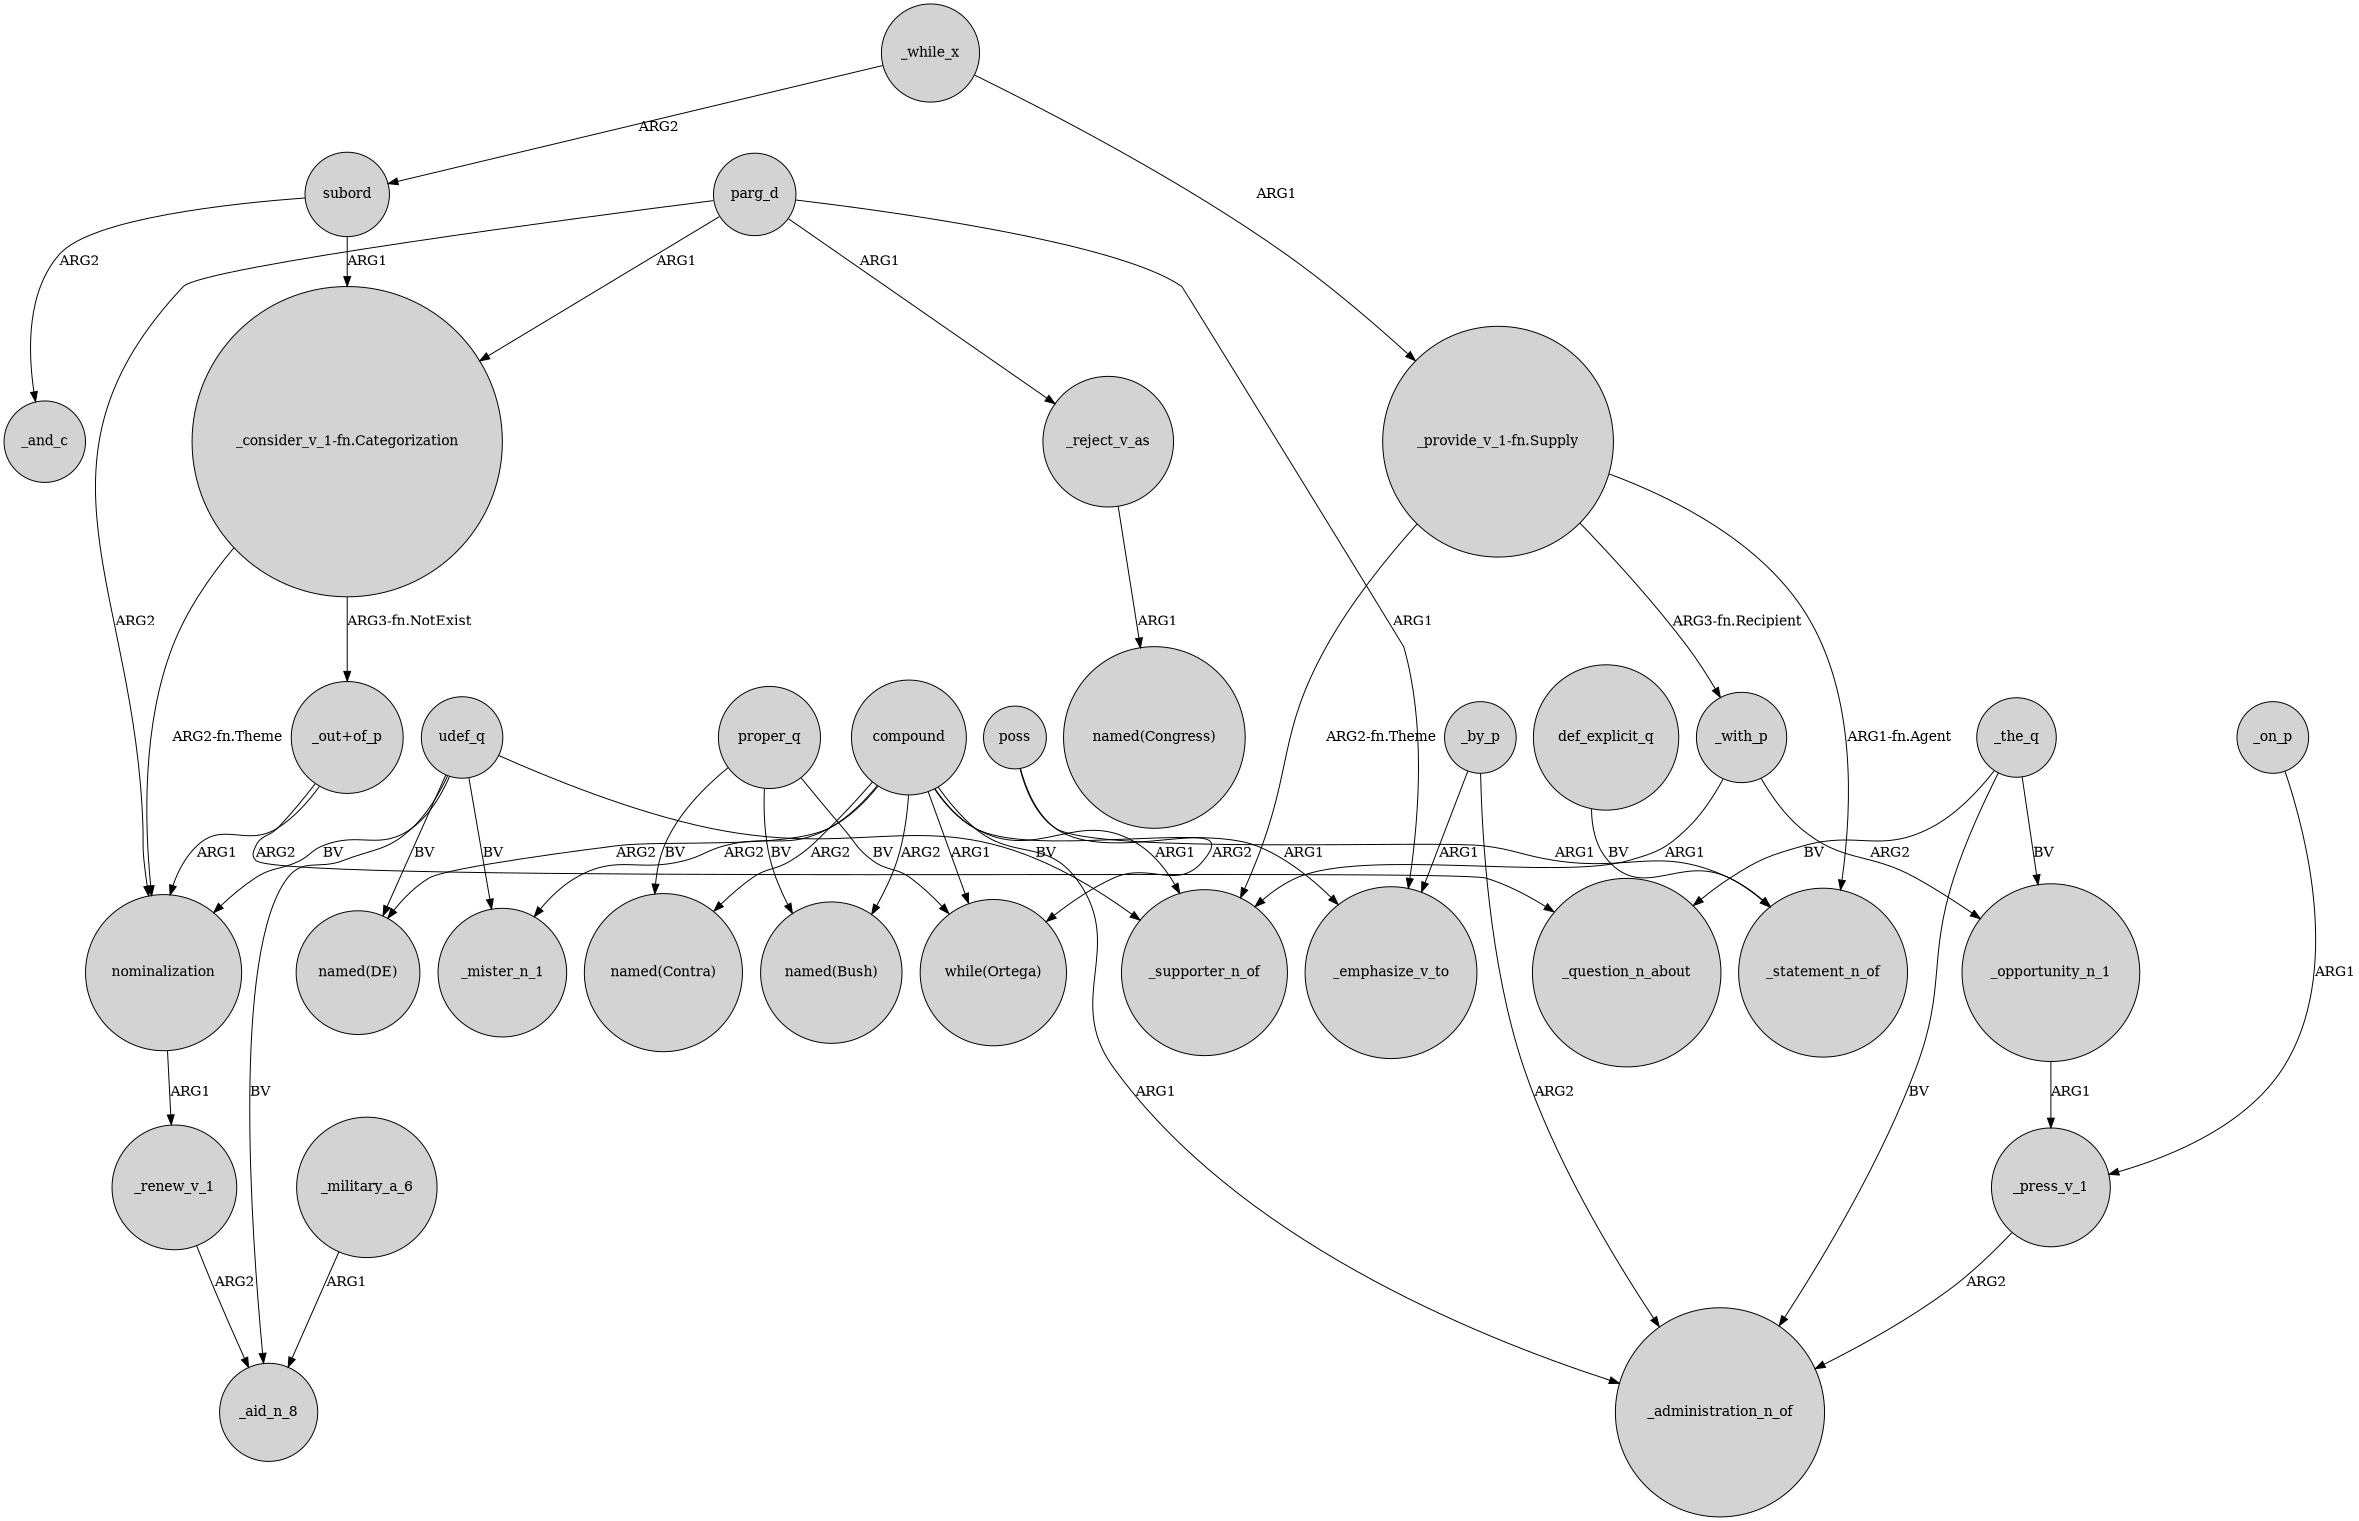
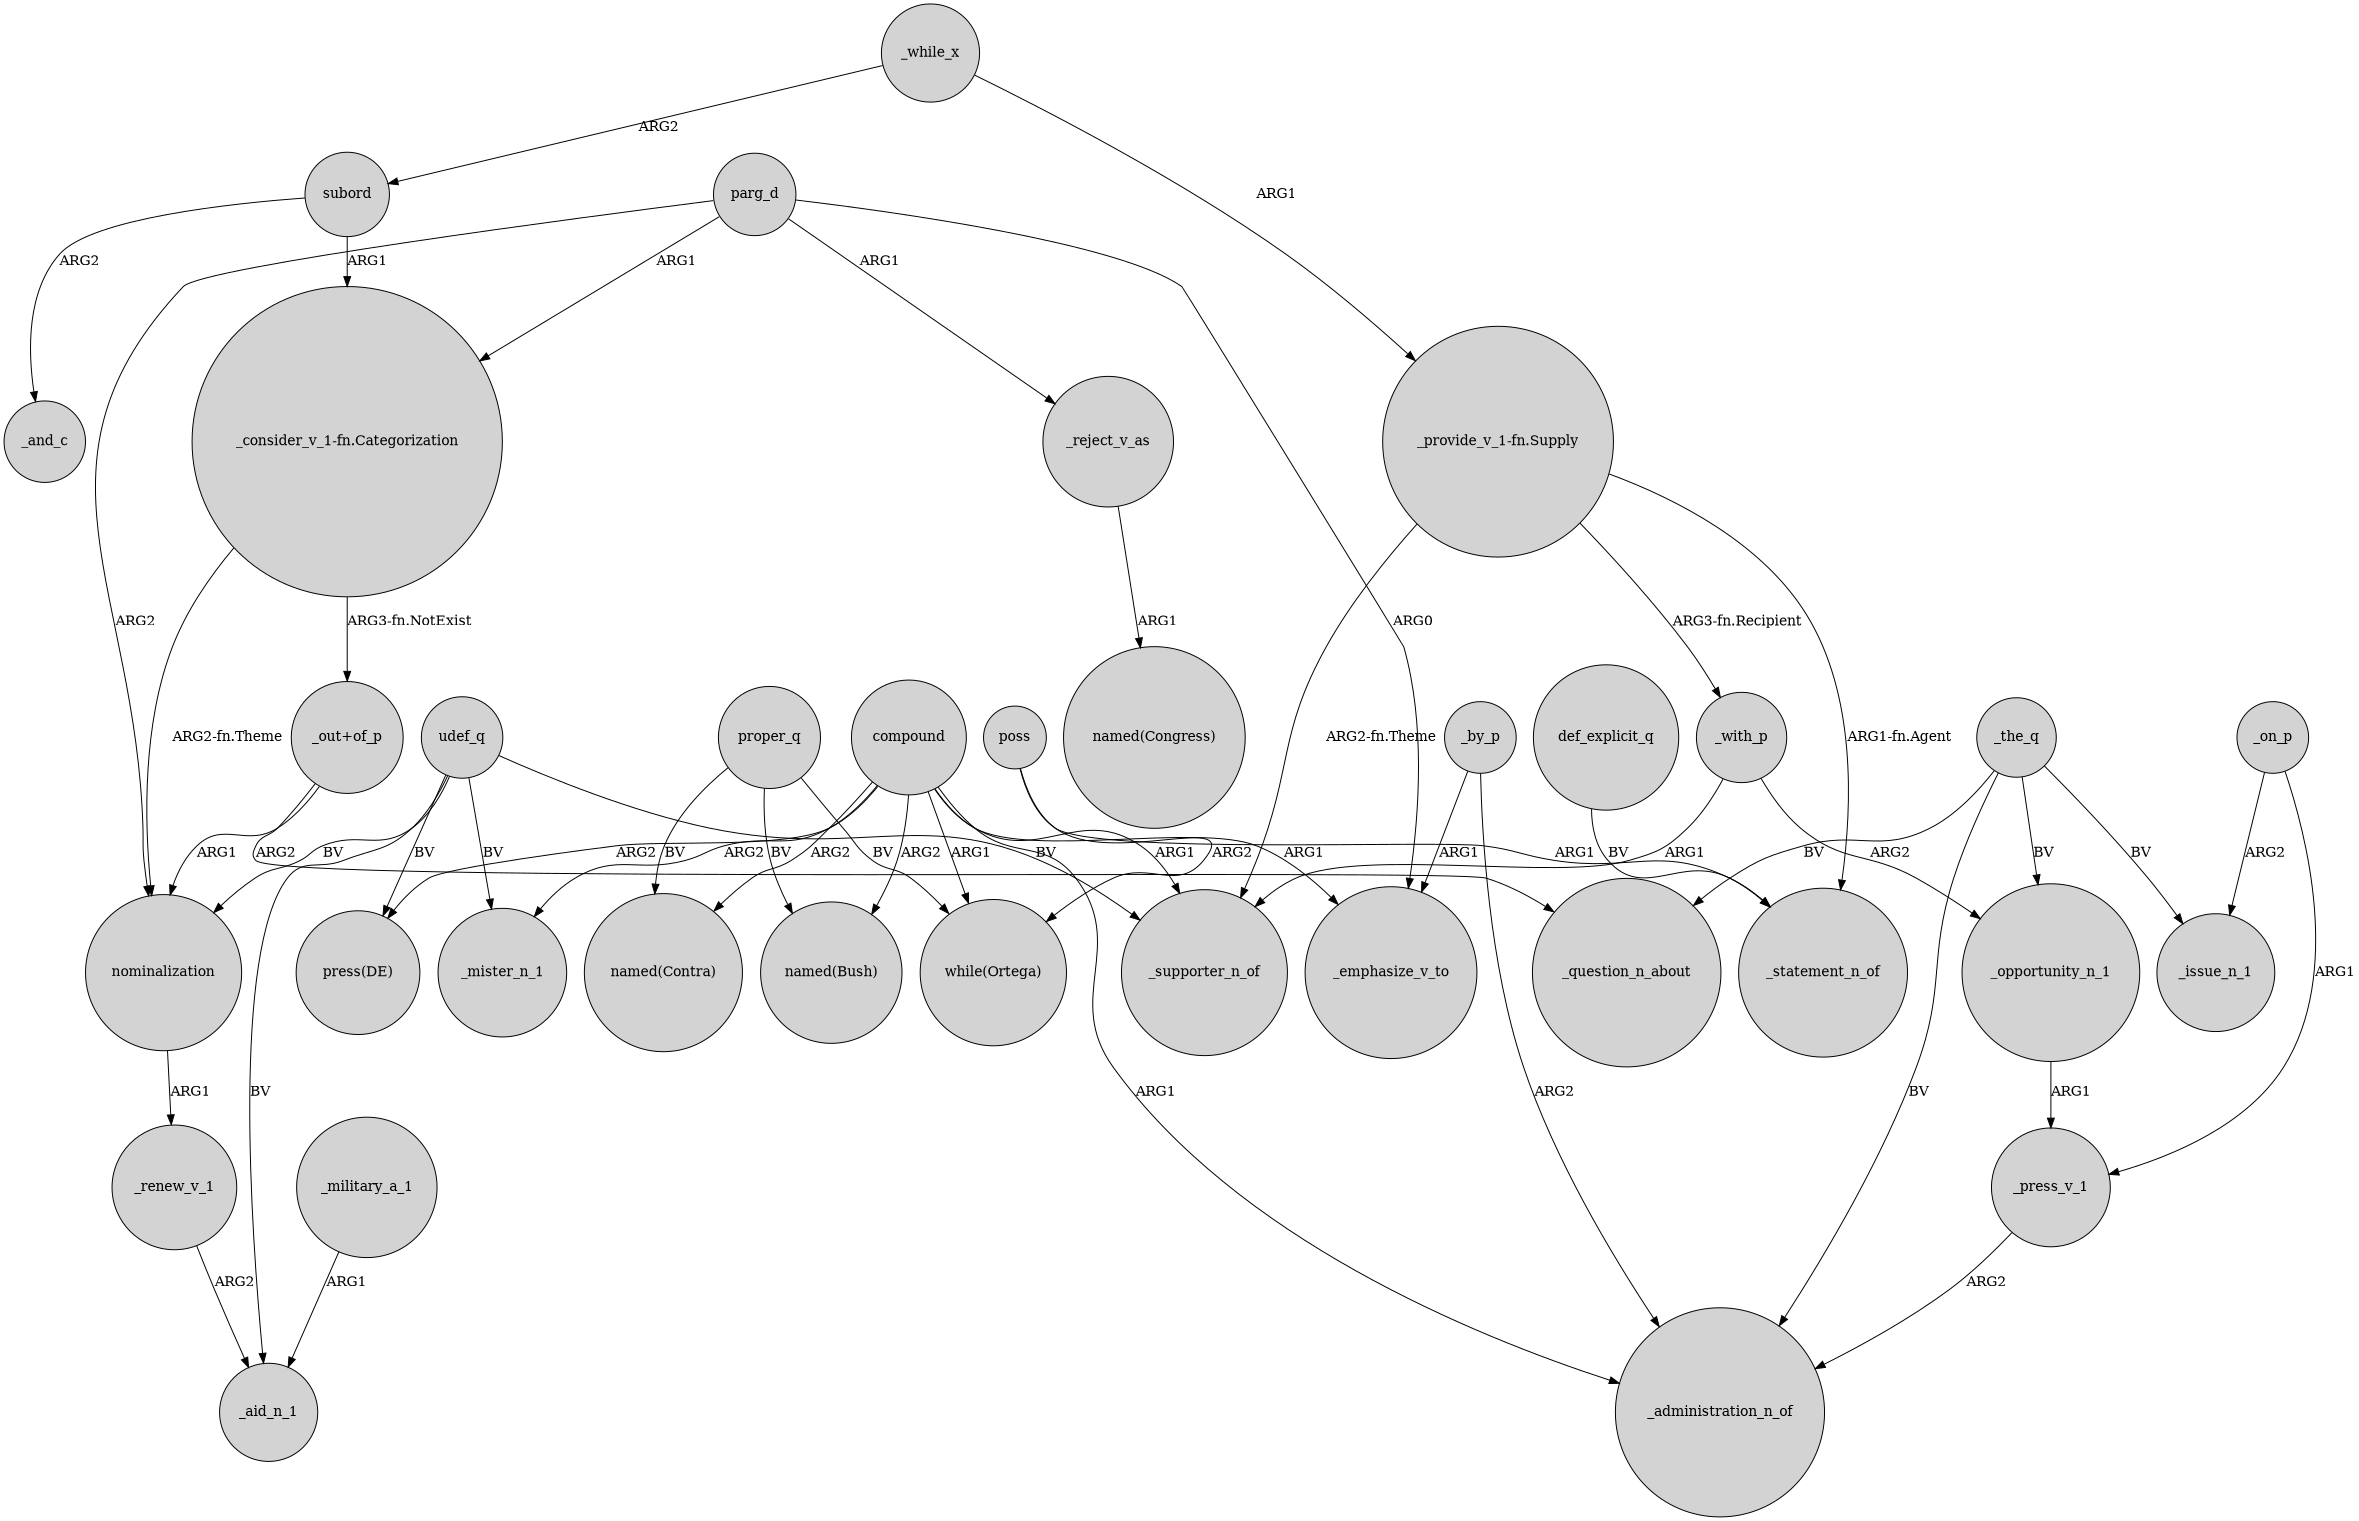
edge "parg_d" -> "_emphasize_v_to": label "ARG1" -> "ARG0"
node "named(DE)": label "named(DE)" -> "press(DE)"
node "_issue_n_1": added
node "_military_a_6": label "_military_a_6" -> "_military_a_1"
node "_aid_n_8": label "_aid_n_8" -> "_aid_n_1"
